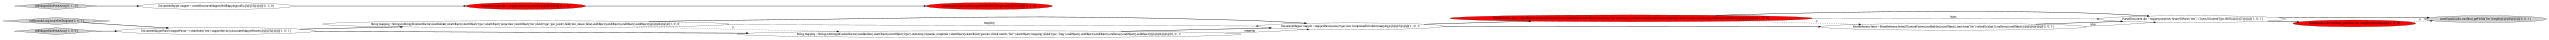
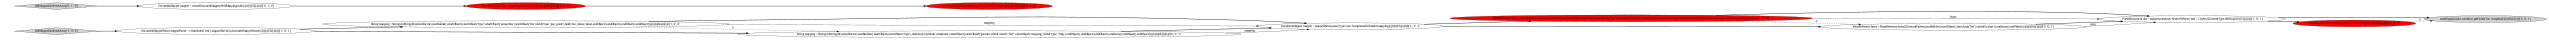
node "testDynamicLongArrayWithTemplate['0', '0', '1']": removed
